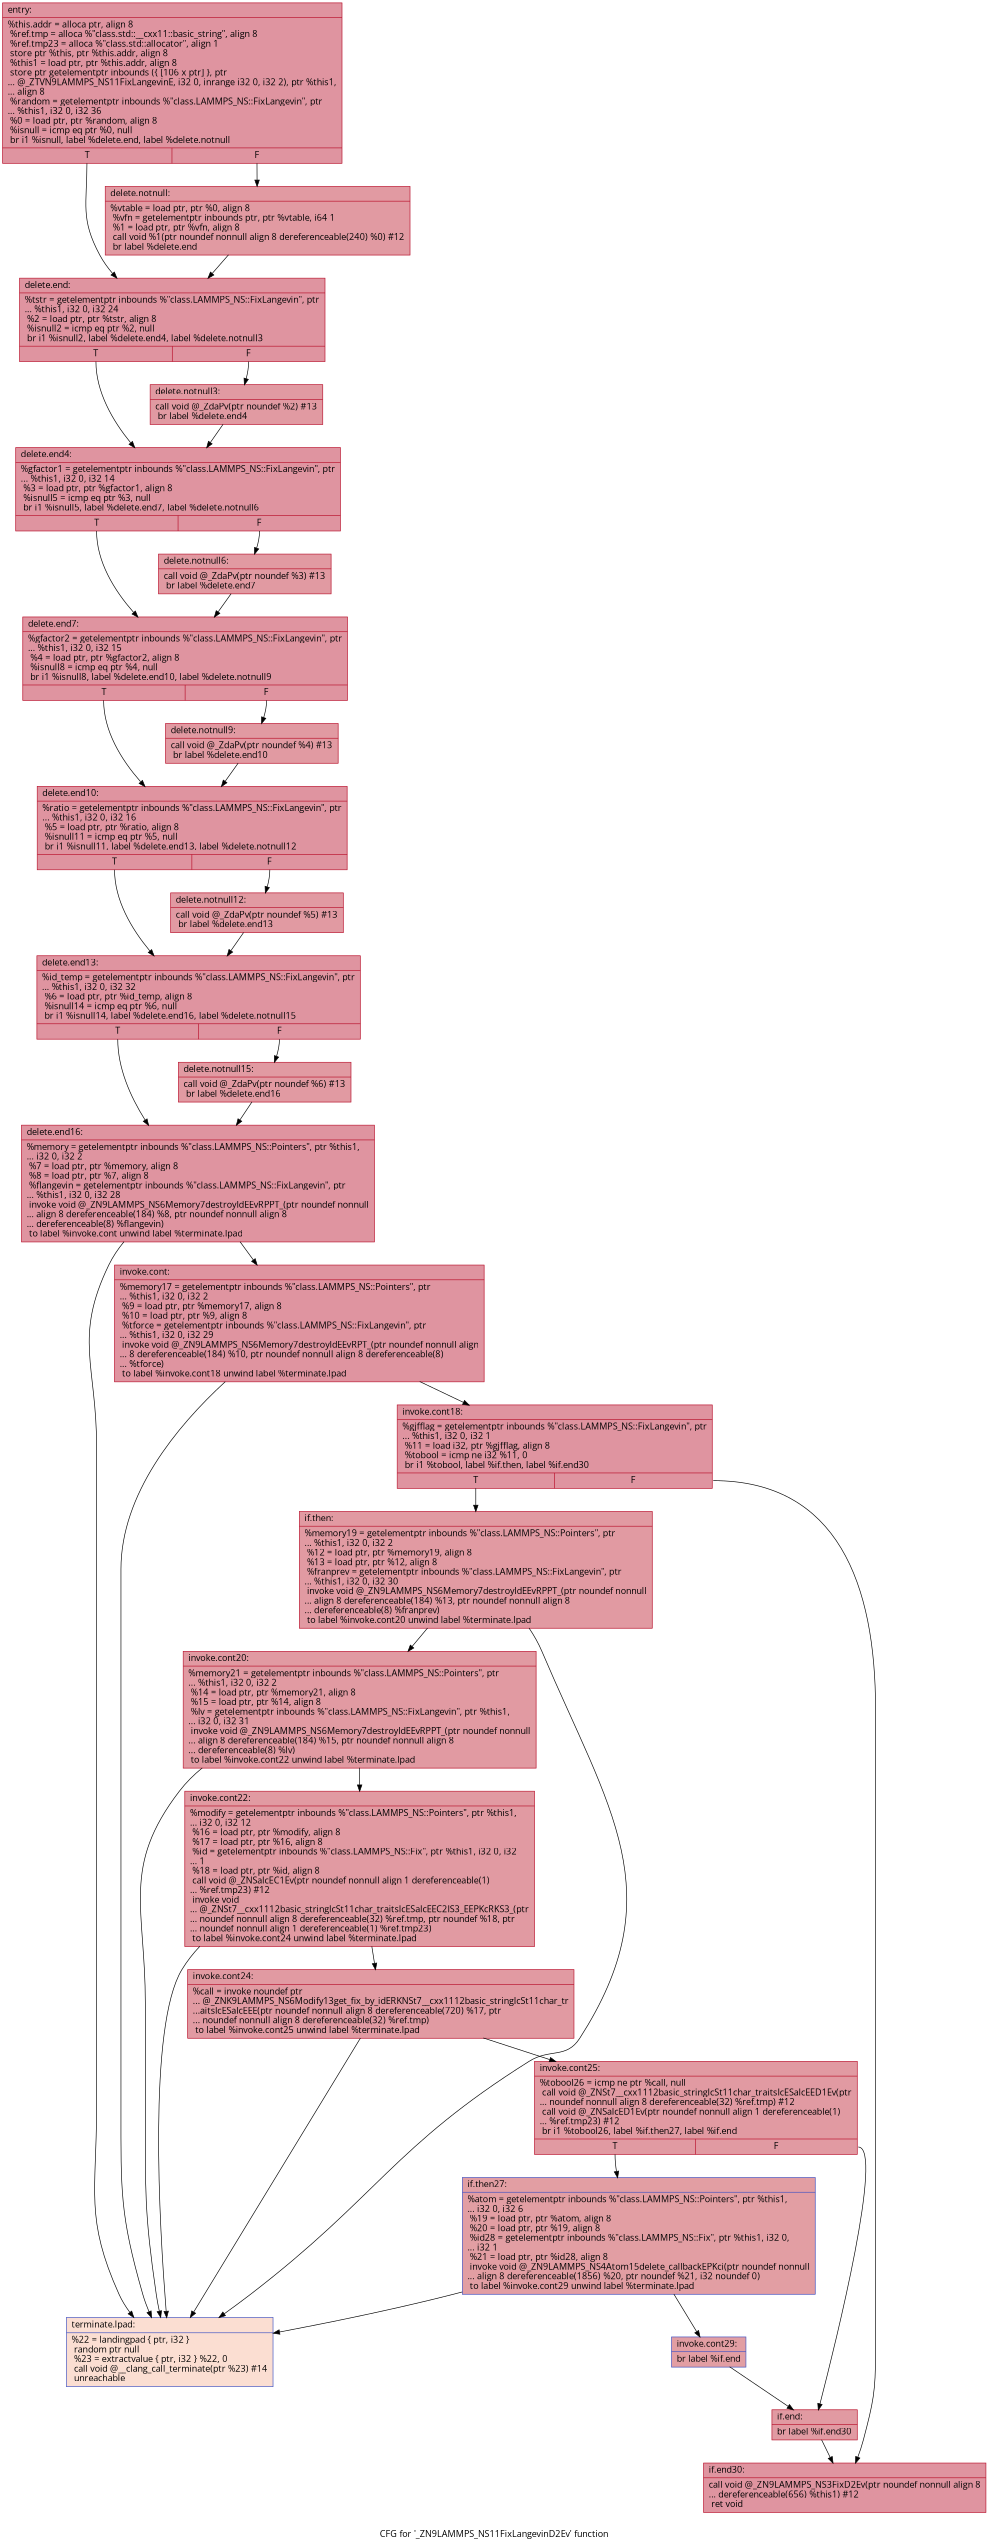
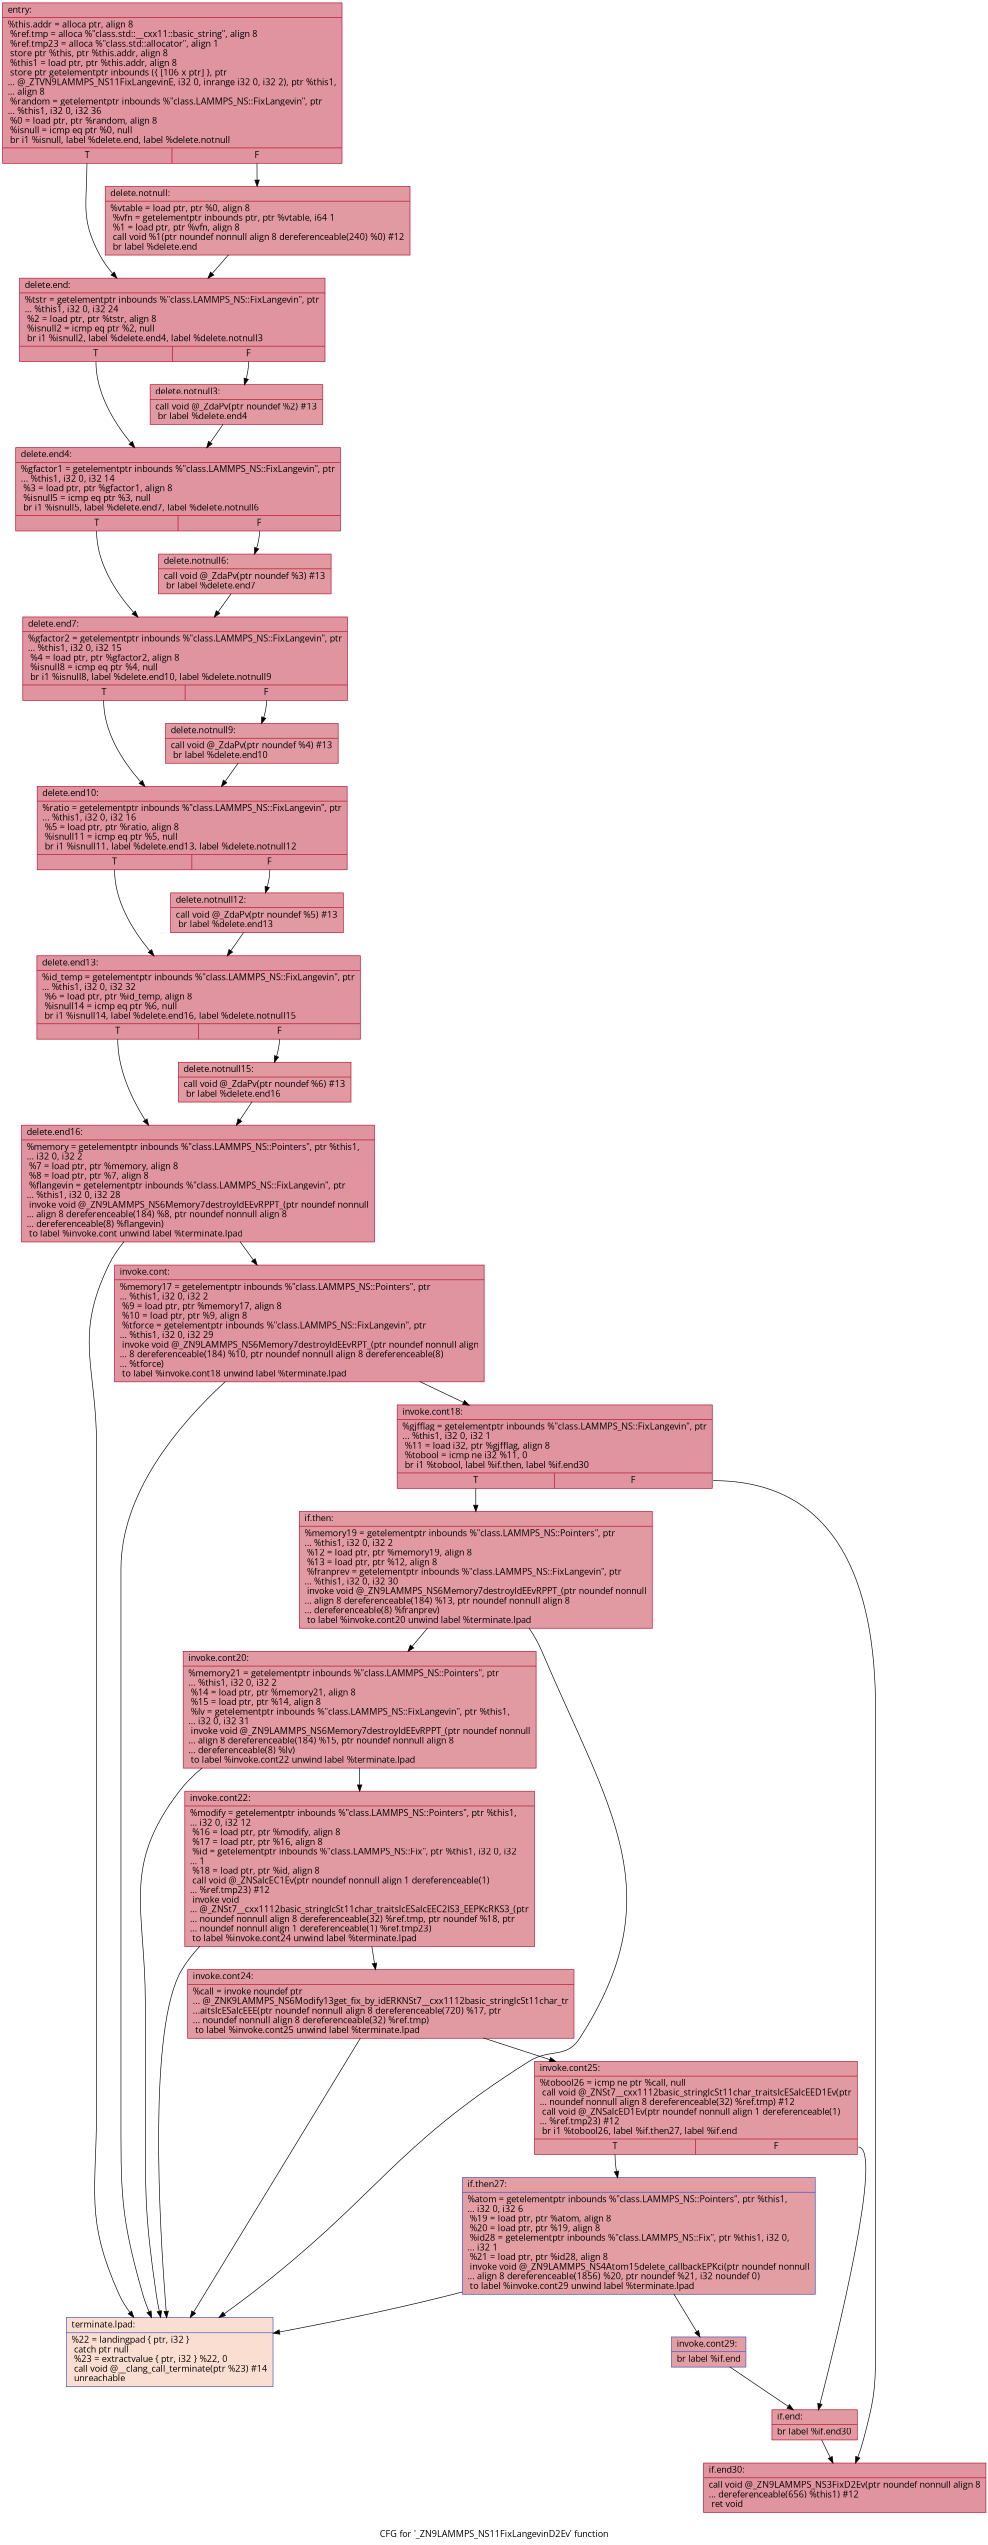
node "terminate.lpad:": text "random ptr null" -> "catch ptr null"
